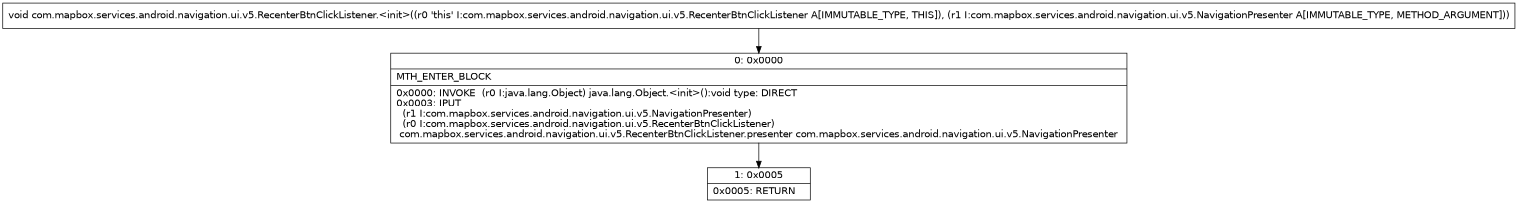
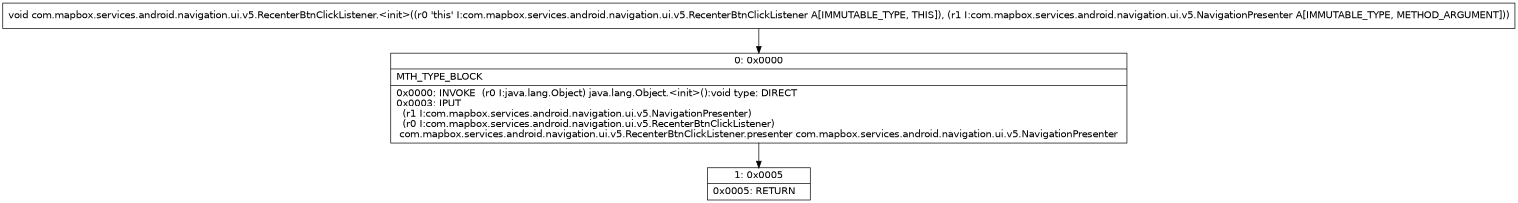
node "0: 0x0000": text "MTH_ENTER_BLOCK" -> "MTH_TYPE_BLOCK"
